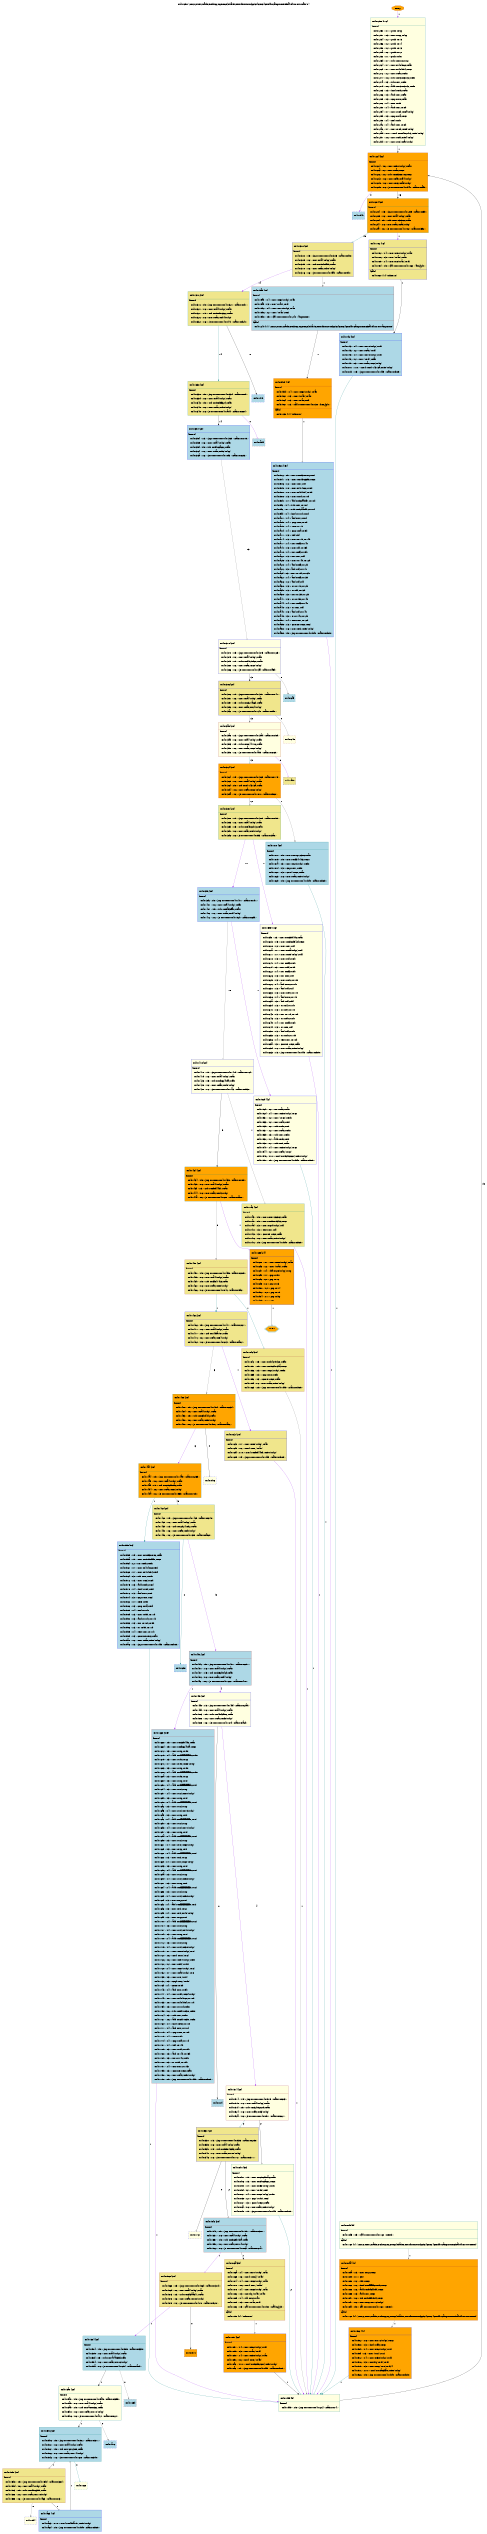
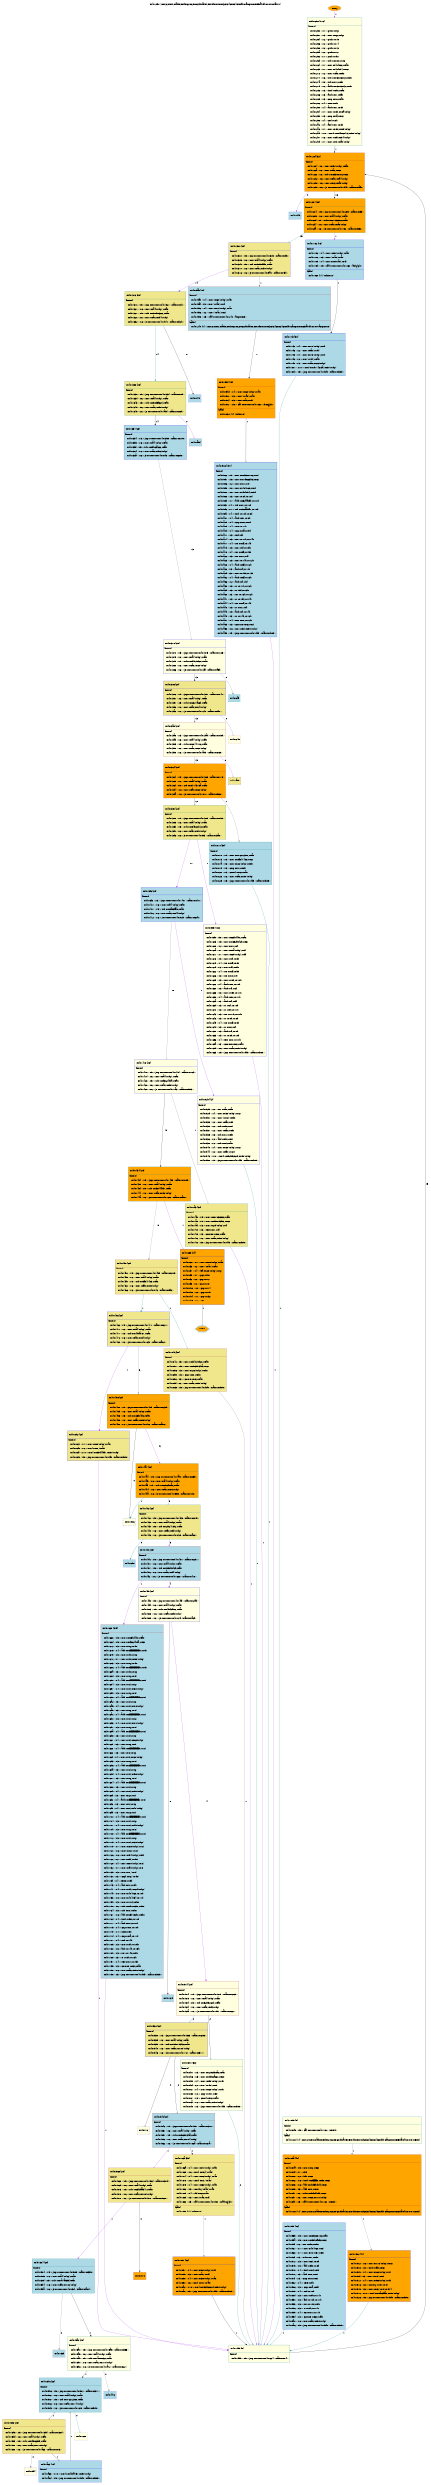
node "0x4017e2 [16]": fillcolor khaki -> lightblue
edge "0x4014a4 [28]" -> "0x401955 [86]": now "0x4014a4 [28]" -> "0x401d06"
